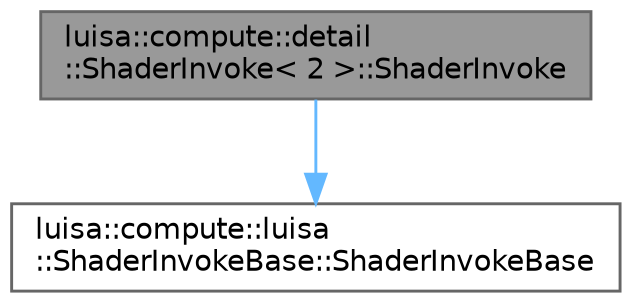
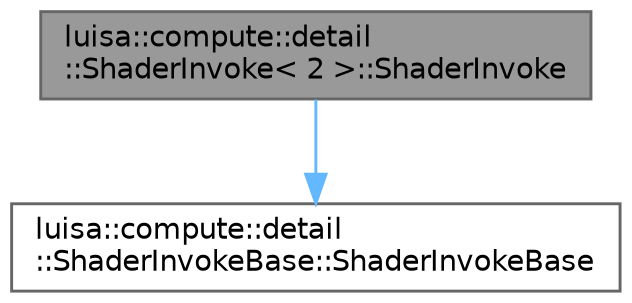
node "luisa::compute::luisa ::ShaderInvokeBase::ShaderInvokeBase": label "luisa::compute::luisa ::ShaderInvokeBase::ShaderInvokeBase" -> "luisa::compute::detail ::ShaderInvokeBase::ShaderInvokeBase"
